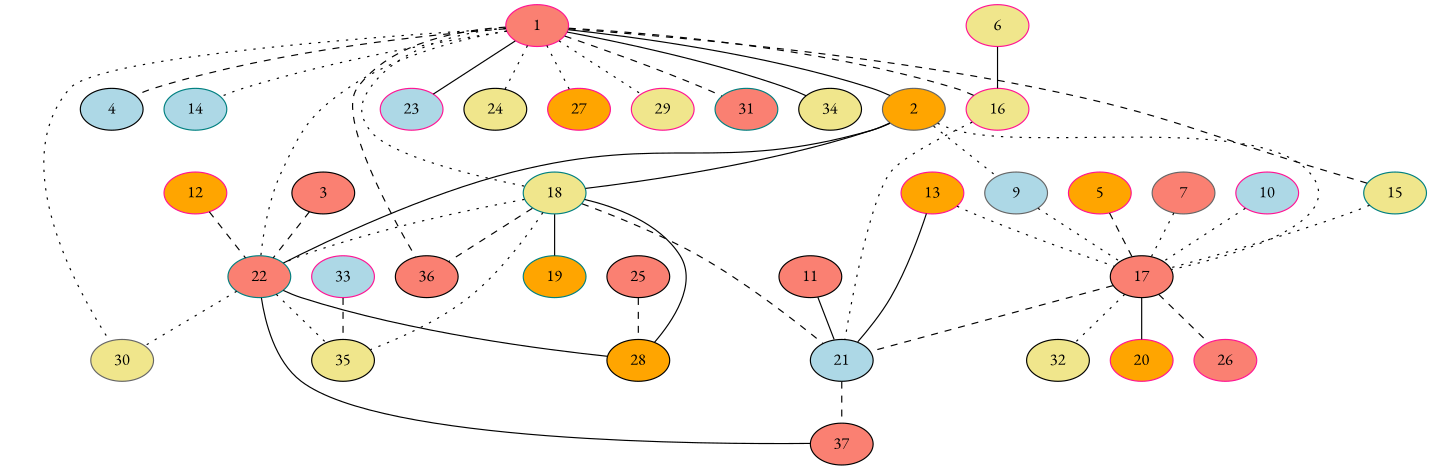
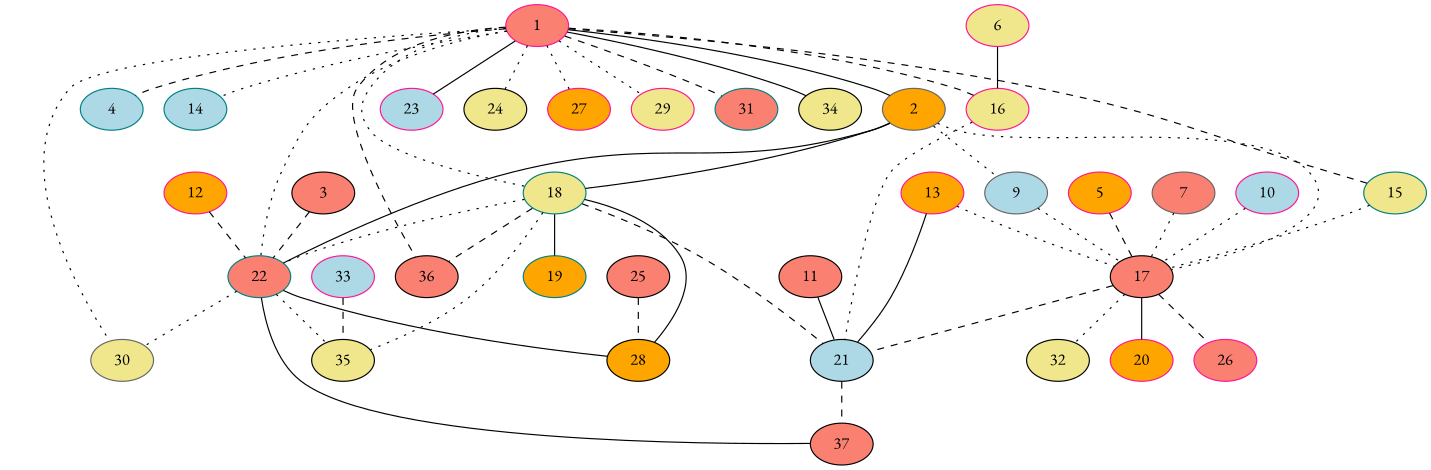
node "4": color black -> teal
